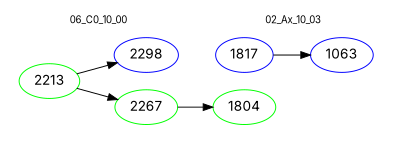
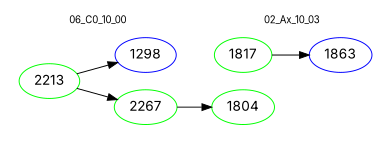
node "2298": label "2298" -> "1298"
node "1817": color blue -> green
node "1063": label "1063" -> "1863"
